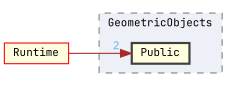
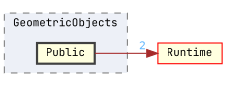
edge "Runtime" -> "Public": reversed
